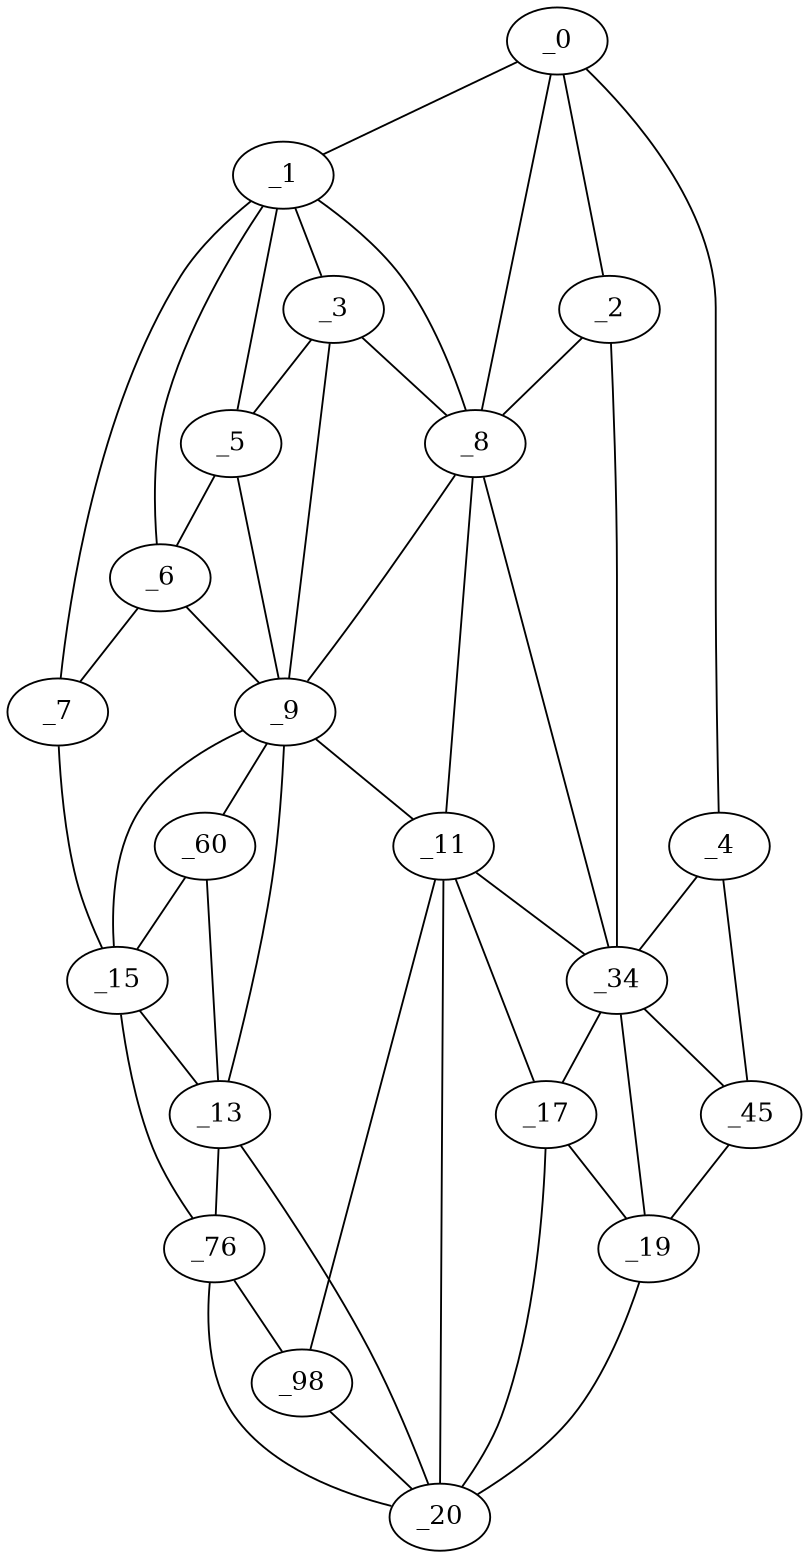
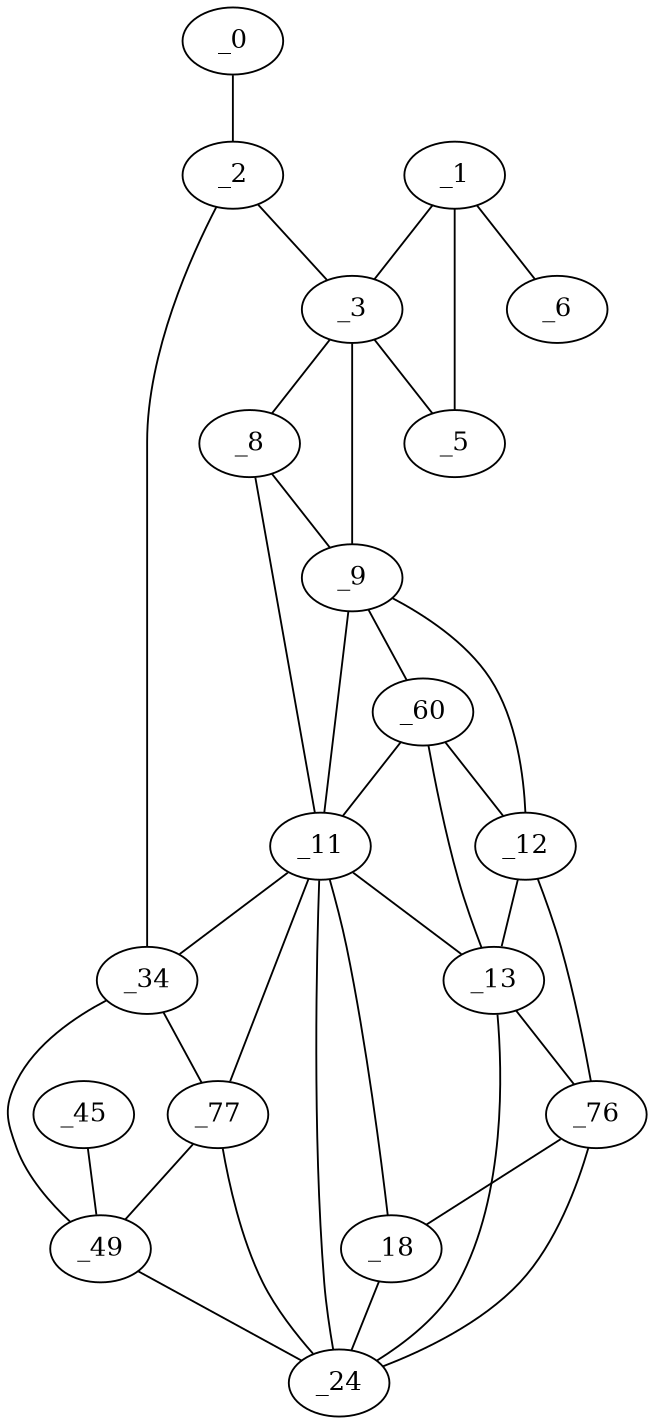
edge "_0" -- "_1": removed
edge "_0" -- "_8": removed
edge "_1" -- "_8": removed
edge "_2" -- "_8": now "_2" -- "_3"
edge "_5" -- "_6": removed
edge "_5" -- "_9": removed
edge "_6" -- "_9": removed
node "_7": removed
edge "_8" -- "_34": removed
edge "_60" -- "_11": added
node "_4": removed
edge "_9" -- "_13": now "_11" -- "_13"
node "_15": label "_15" -> "_12"
edge "_34" -- "_45": removed
node "_17": label "_17" -> "_77"
node "_19": label "_19" -> "_49"
node "_98": label "_98" -> "_18"
node "_20": label "_20" -> "_24"
